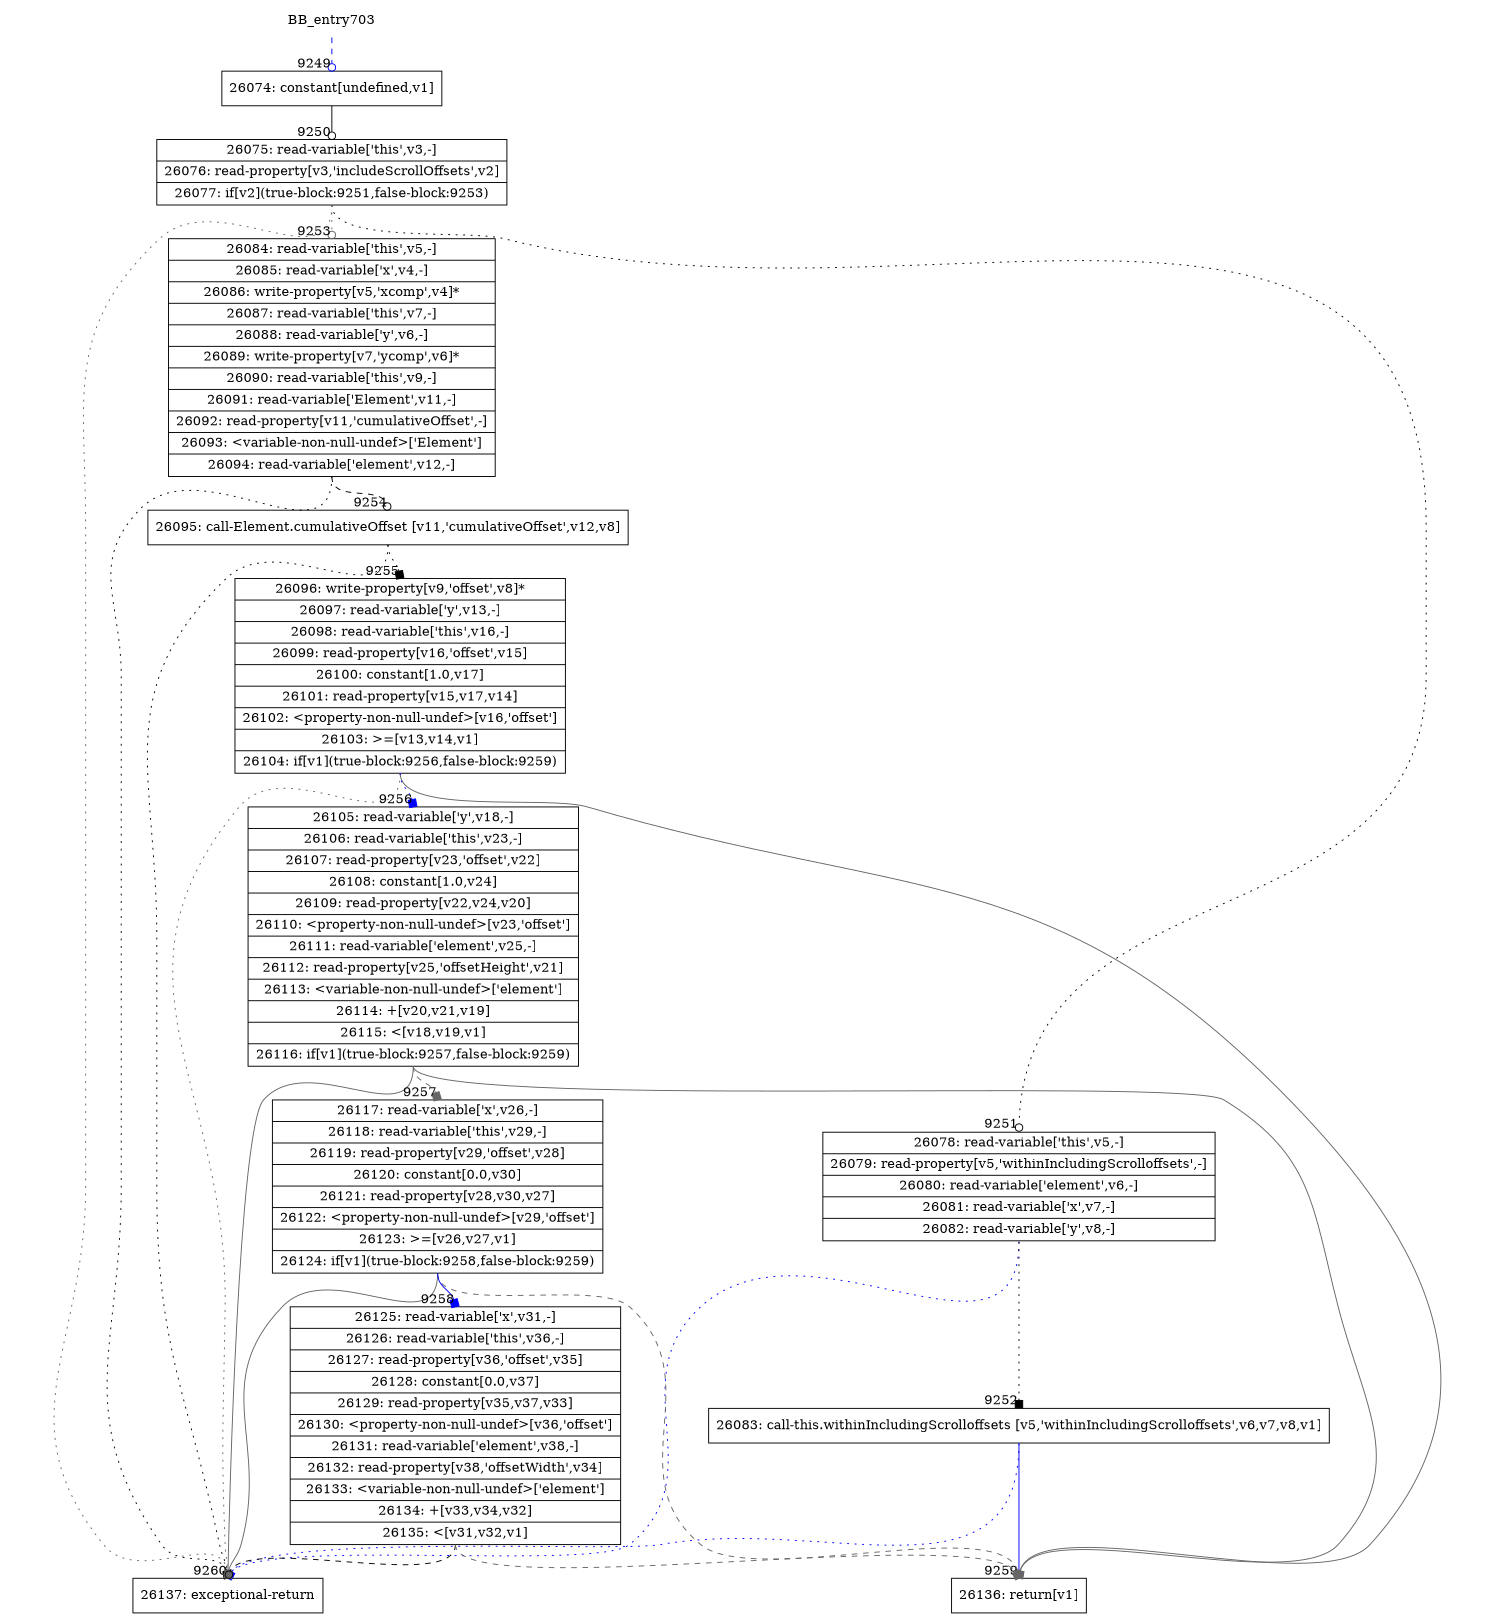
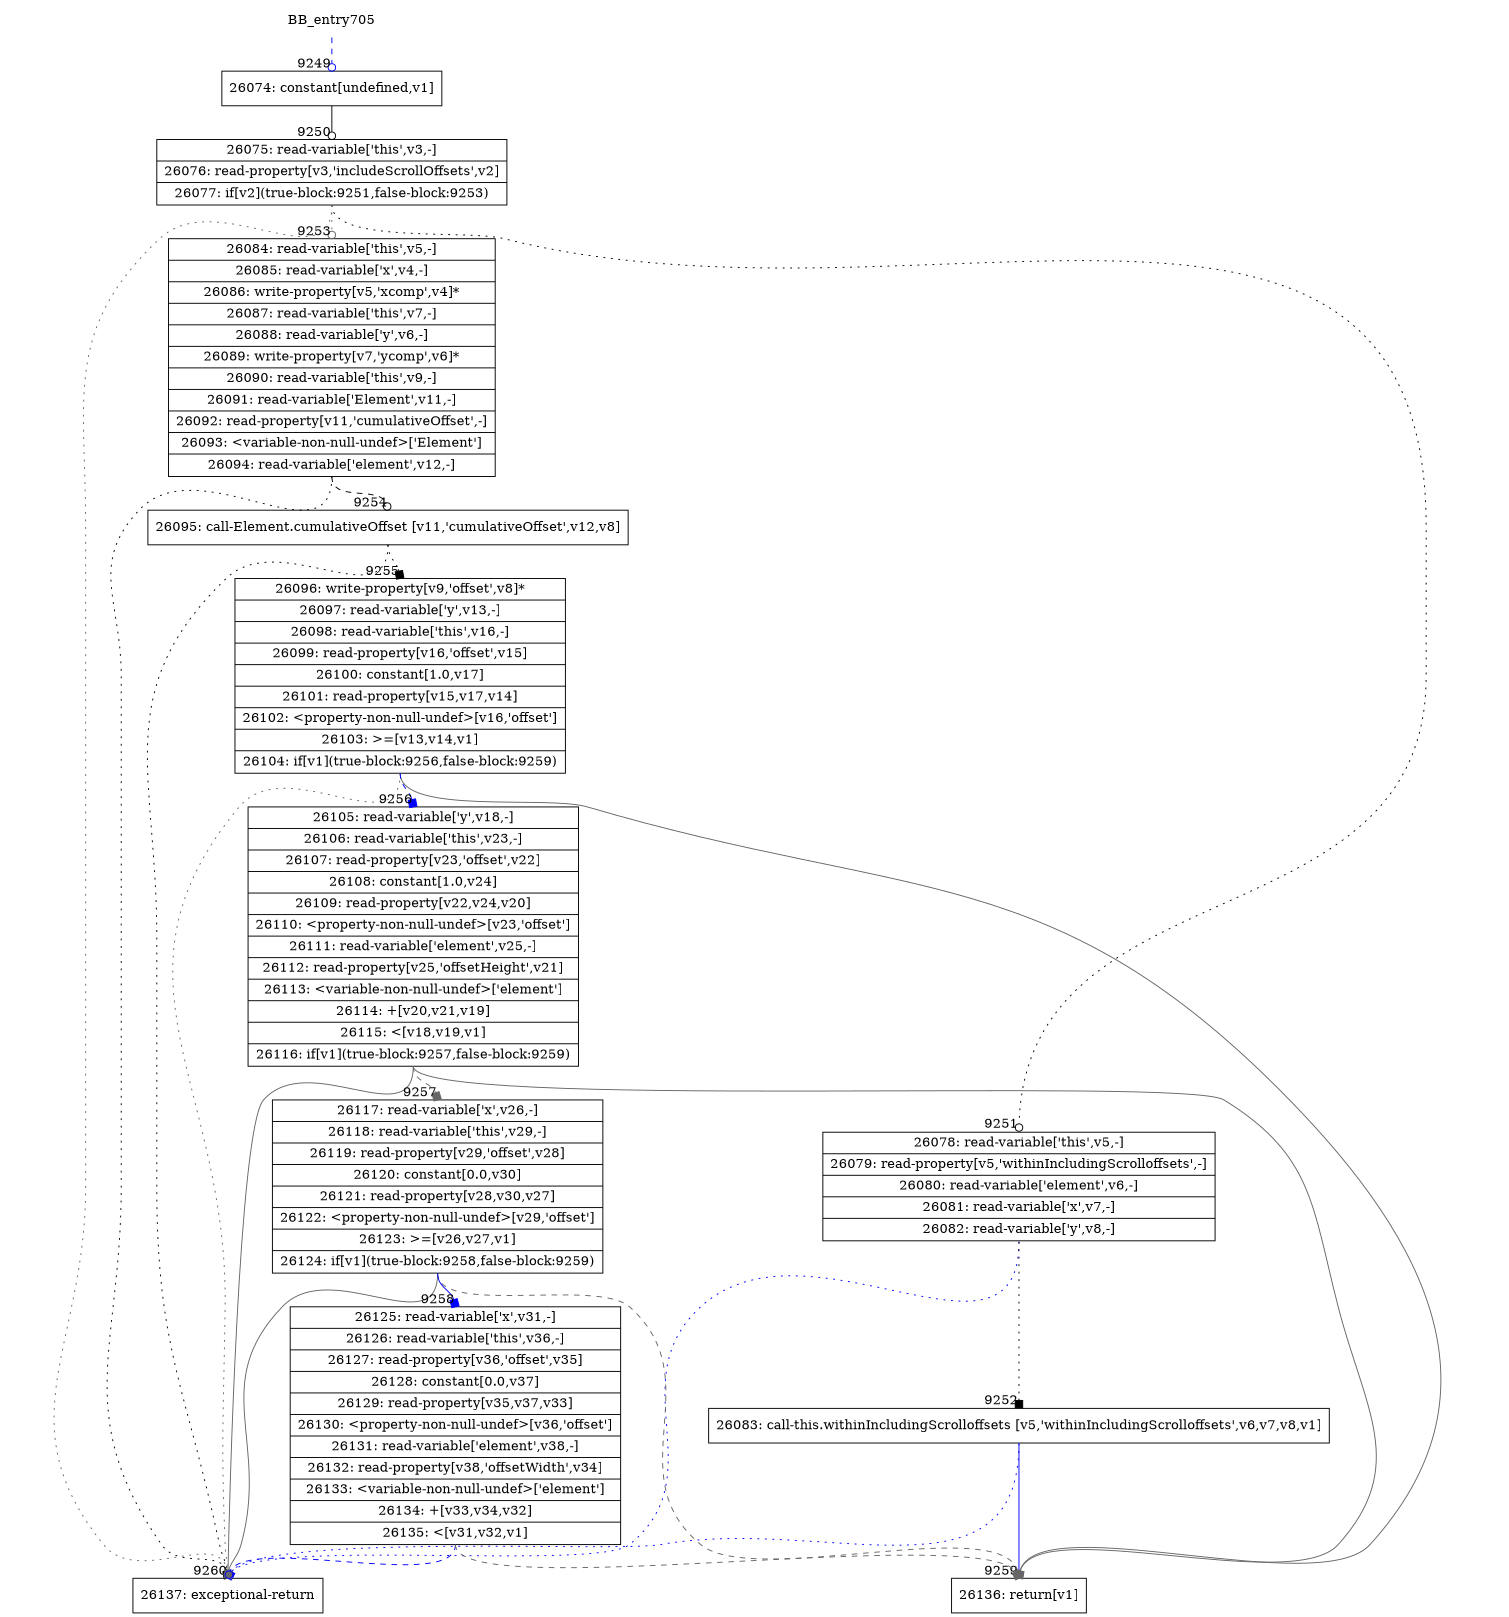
node "BB_entry703": label "BB_entry703" -> "BB_entry705"
edge "26096: write-property[v9,'offset',v8]*" -> "26105: read-variable['y',v18,-]": style dotted -> dashed
edge "26125: read-variable['x',v31,-]" -> "26137: exceptional-return": color black -> blue
